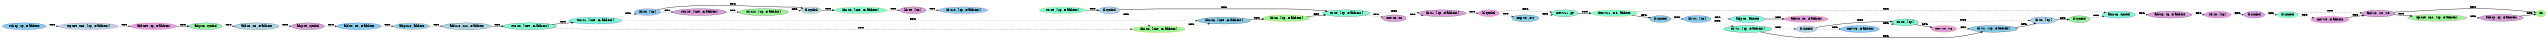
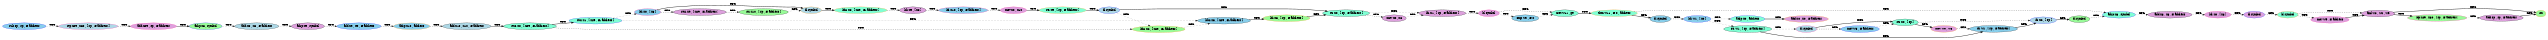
node "mov x0 , x10": added
